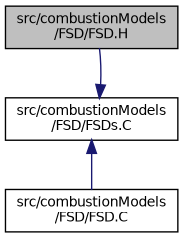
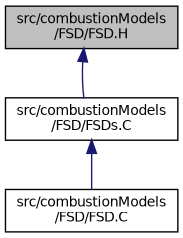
edge "src/combustionModels /FSD/FSD.H" -> "src/combustionModels /FSD/FSDs.C": reversed
